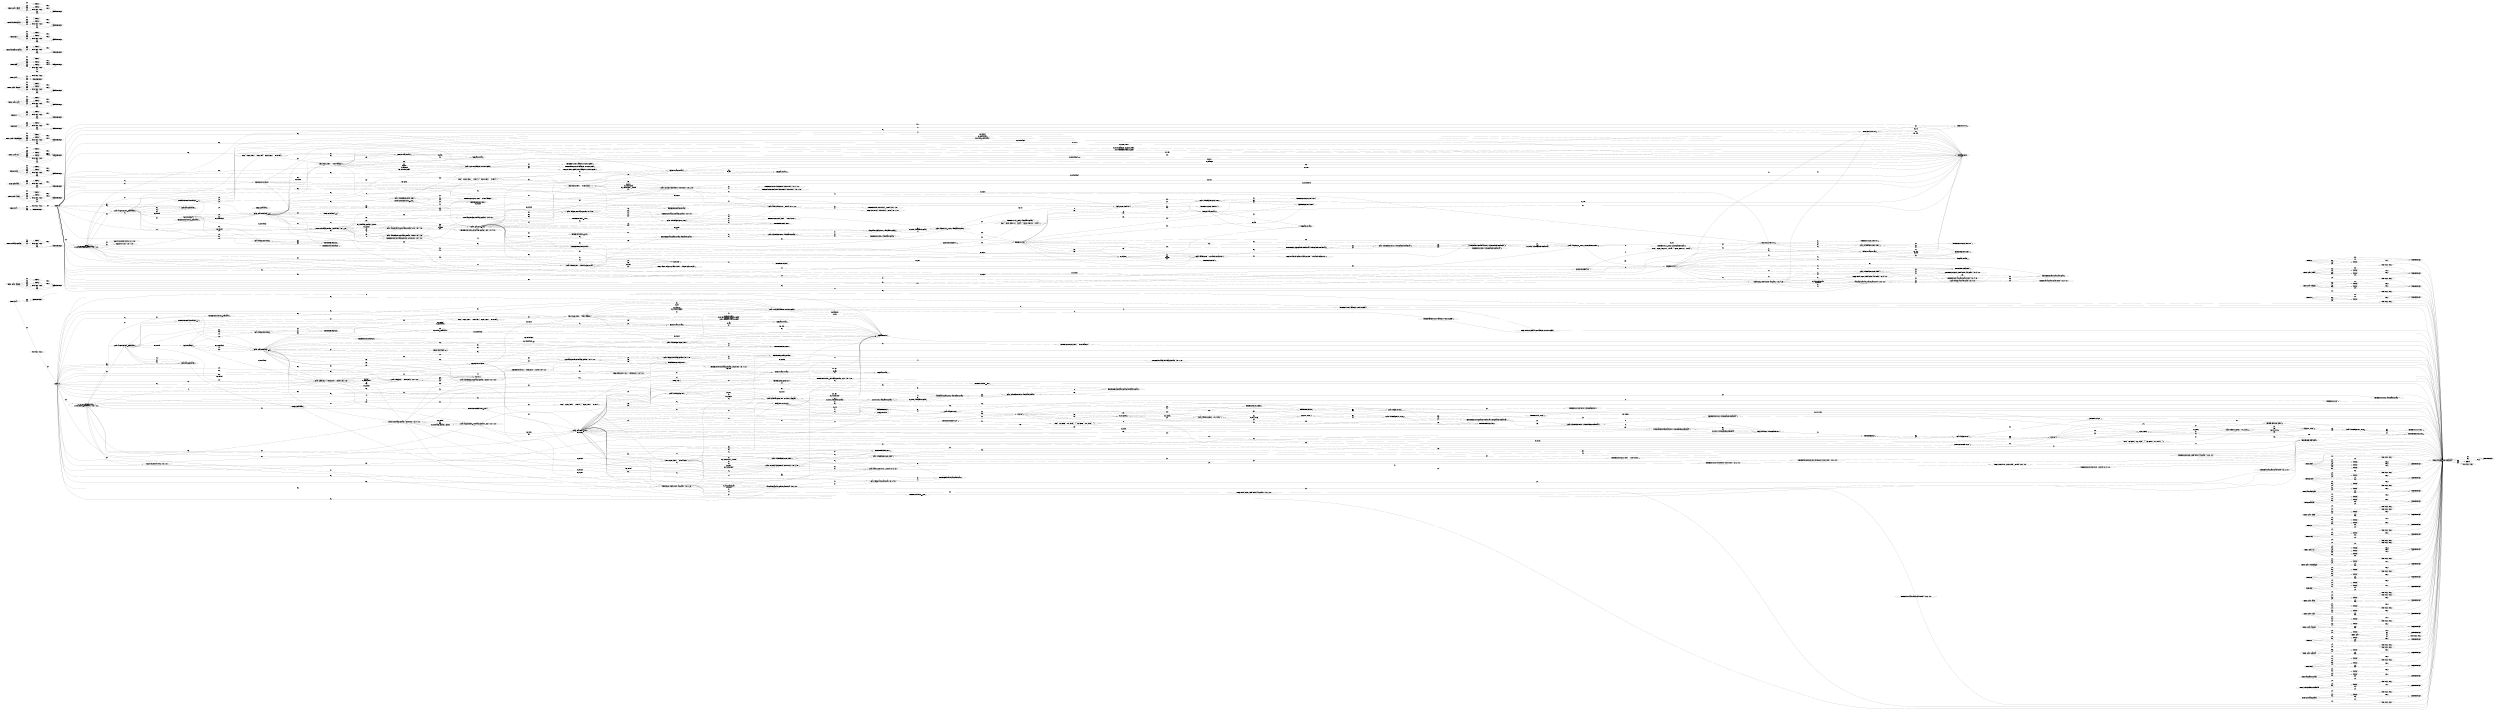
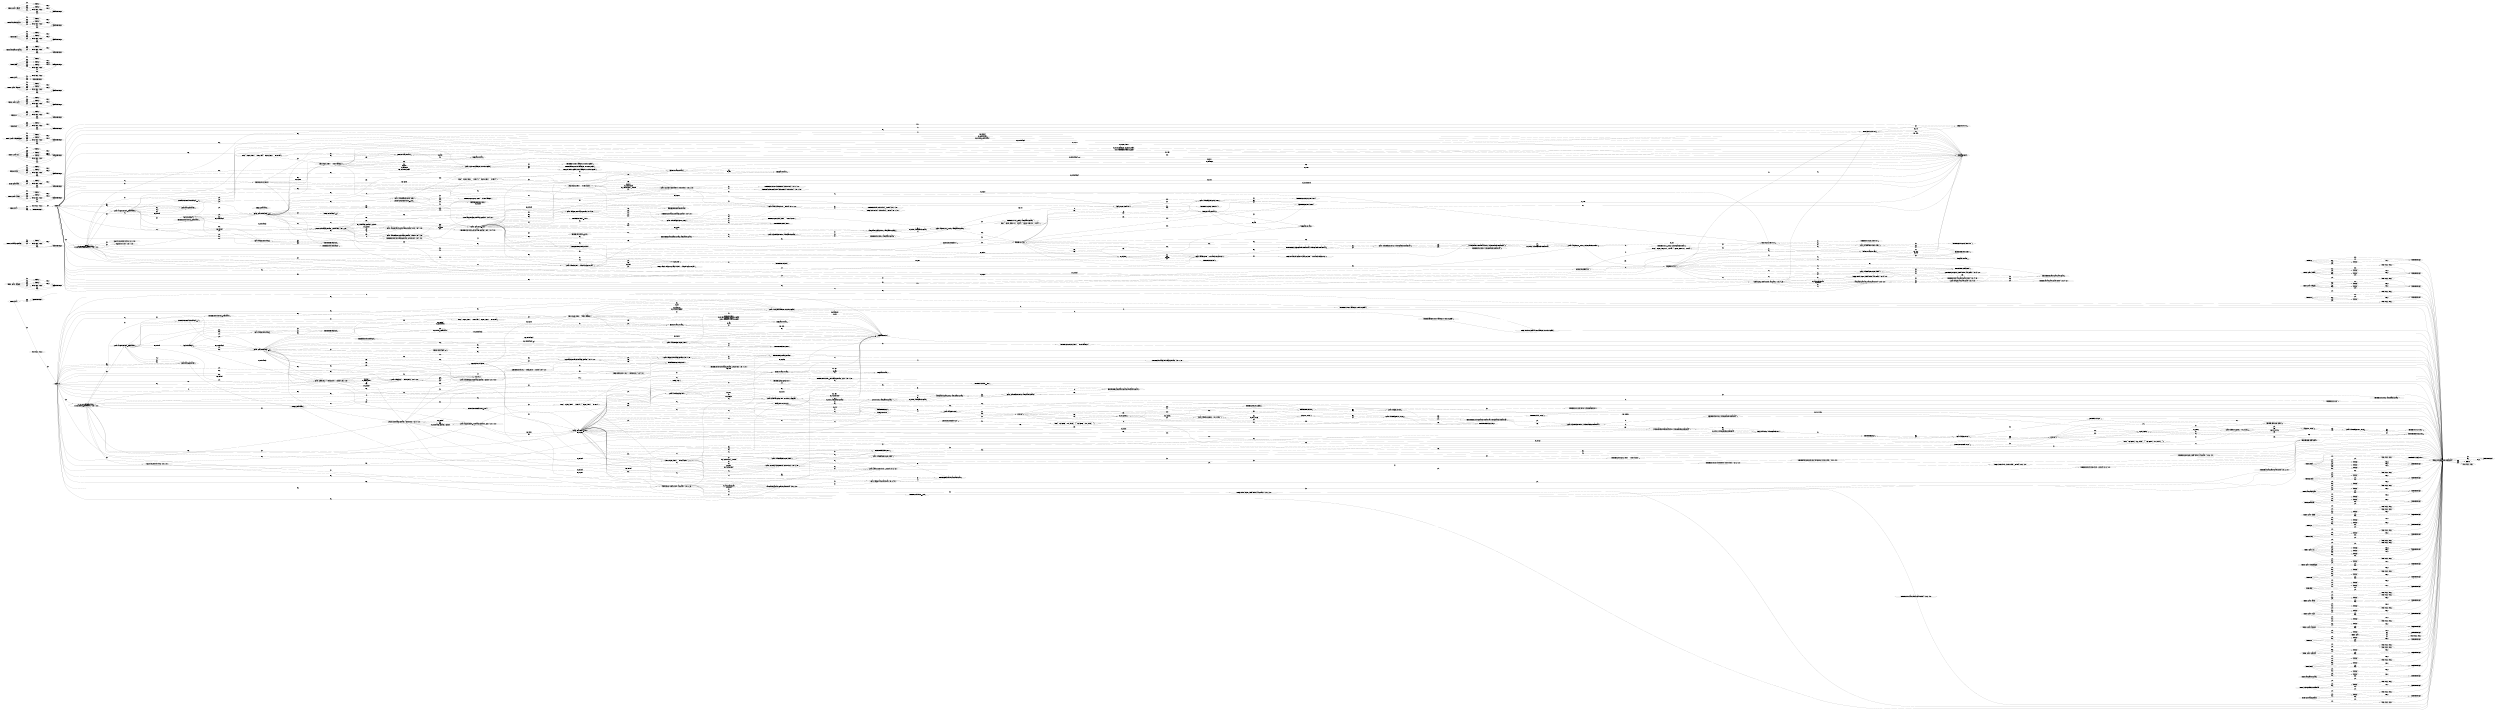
edge "(LITERAL,1,VLOG(1))" -> "(IDENTIFIER,scoped_ptr,scoped_ptr<Error)": now "(<operator>.lessThan,scoped_ptr<Error)" -> "(IDENTIFIER,scoped_ptr,scoped_ptr<Error)"
edge "(reset,error.reset(session_->SwitchToTopFrameIfCurrent...)" -> "(<operator>.fieldAccess,error.reset)": removed, label "AST:"
node "(IDENTIFIER,Error,scoped_ptr<Error)": added
